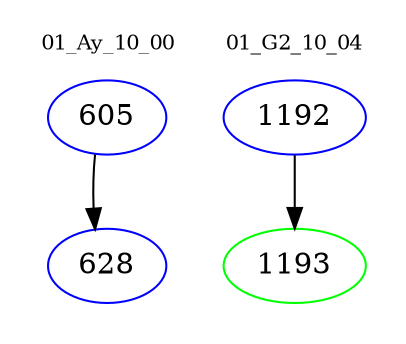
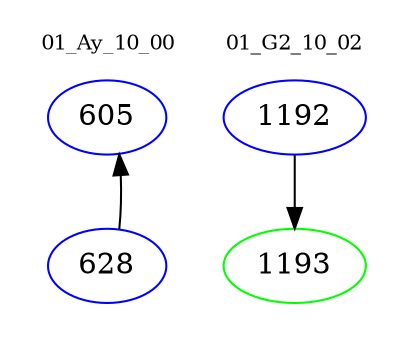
cluster "01_G2_10_04": label "01_G2_10_04" -> "01_G2_10_02"
edge "605" -> "628": reversed
